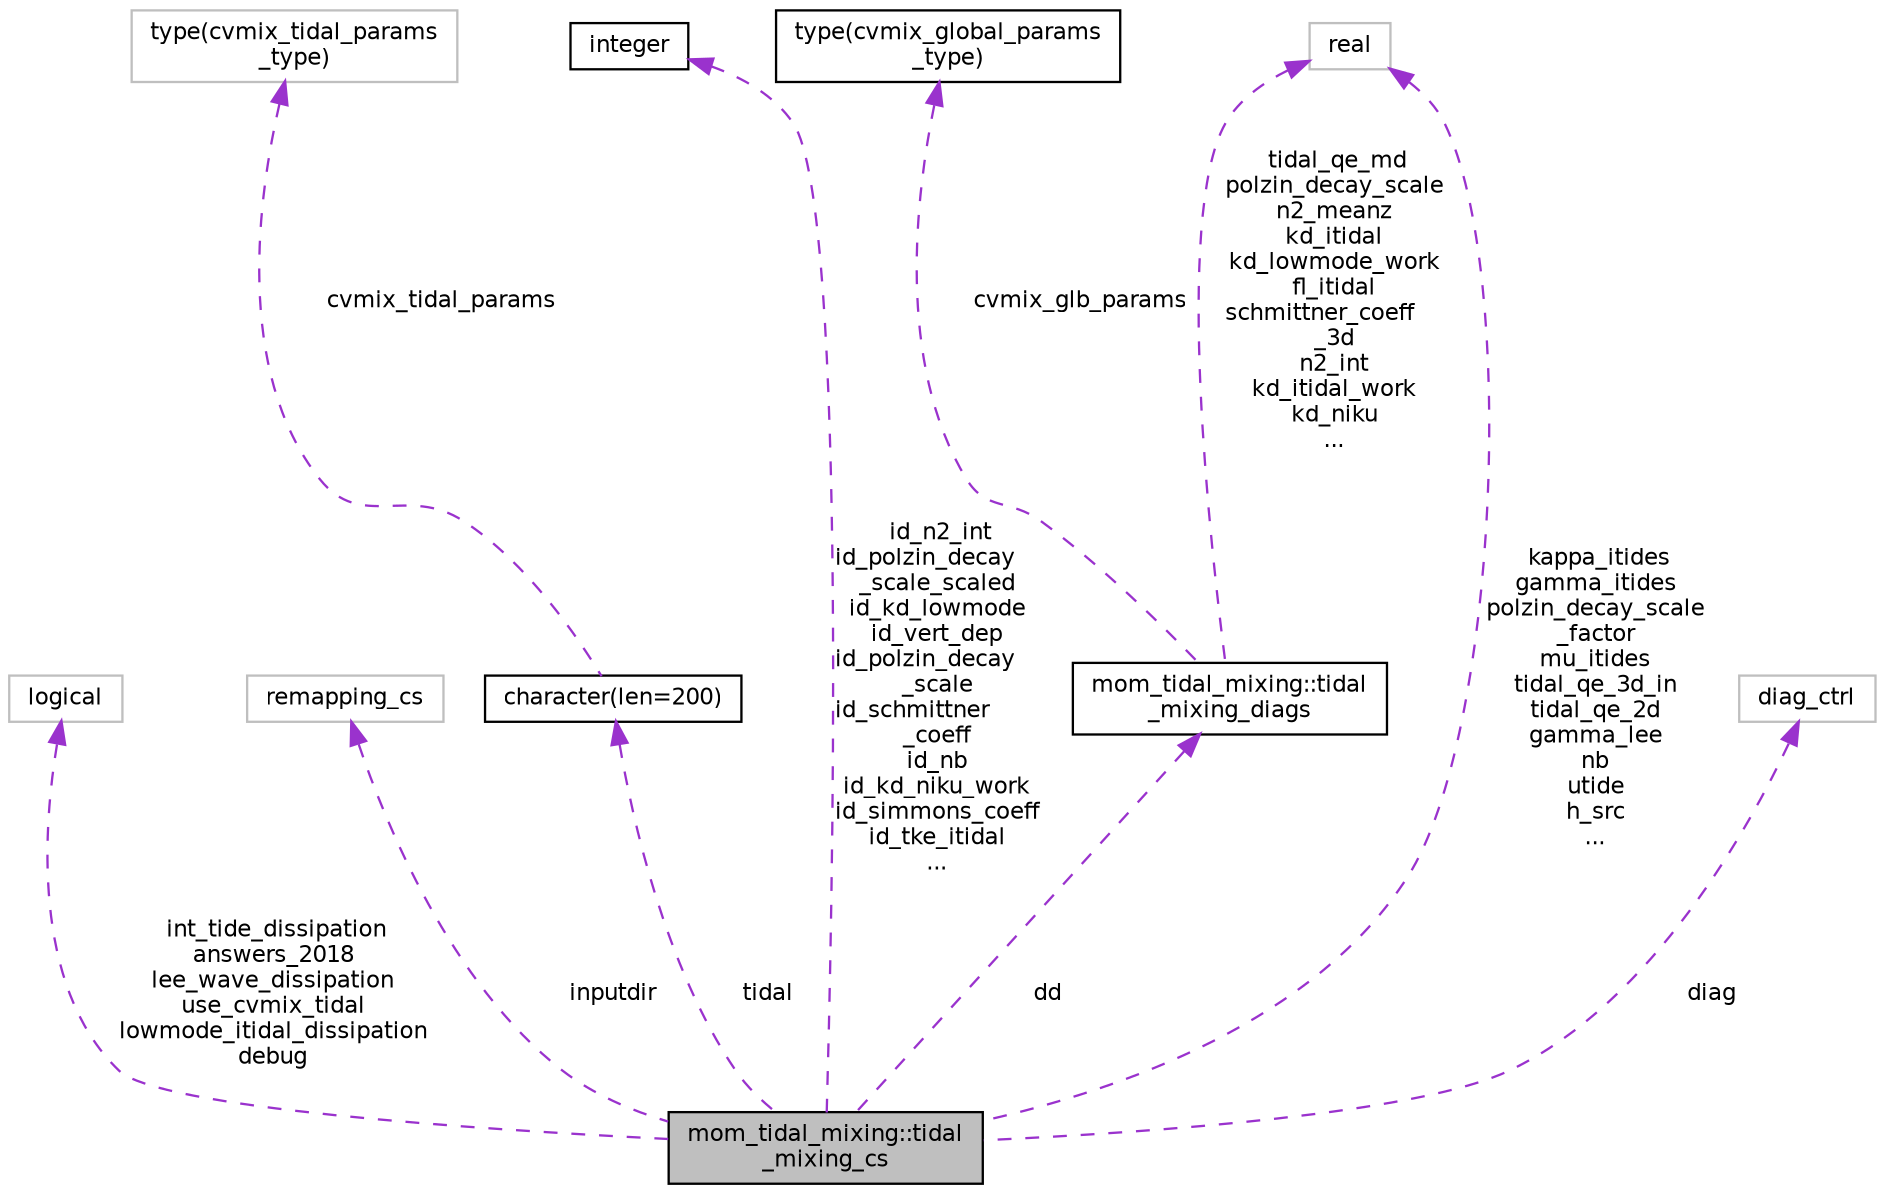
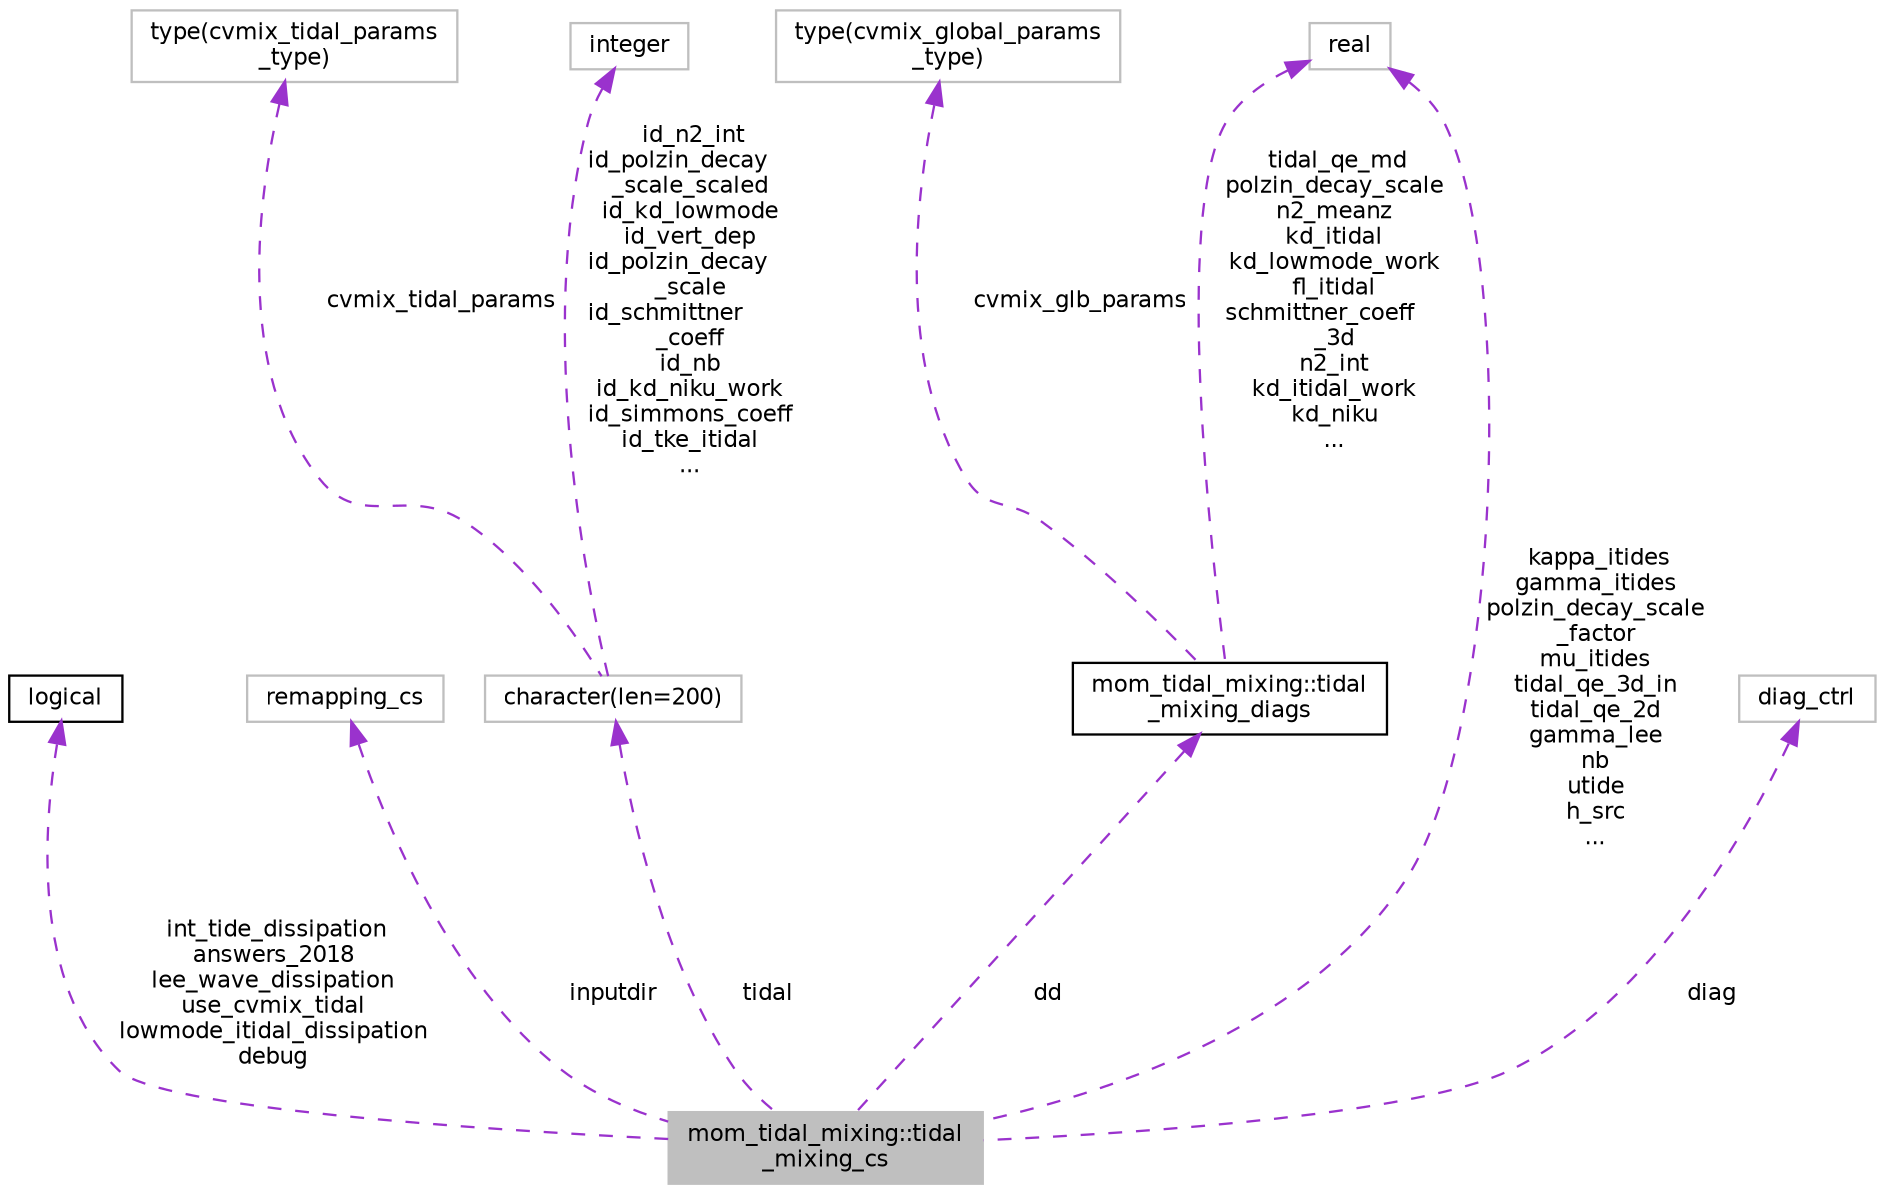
node "integer": color black -> grey75
node "type(cvmix_global_params _type)": color black -> grey75
edge "mom_tidal_mixing::tidal _mixing_cs" -> "integer": now "character(len=200)" -> "integer"
node "logical": color grey75 -> black
node "character(len=200)": color black -> grey75
node "mom_tidal_mixing::tidal _mixing_cs": color black -> grey75
